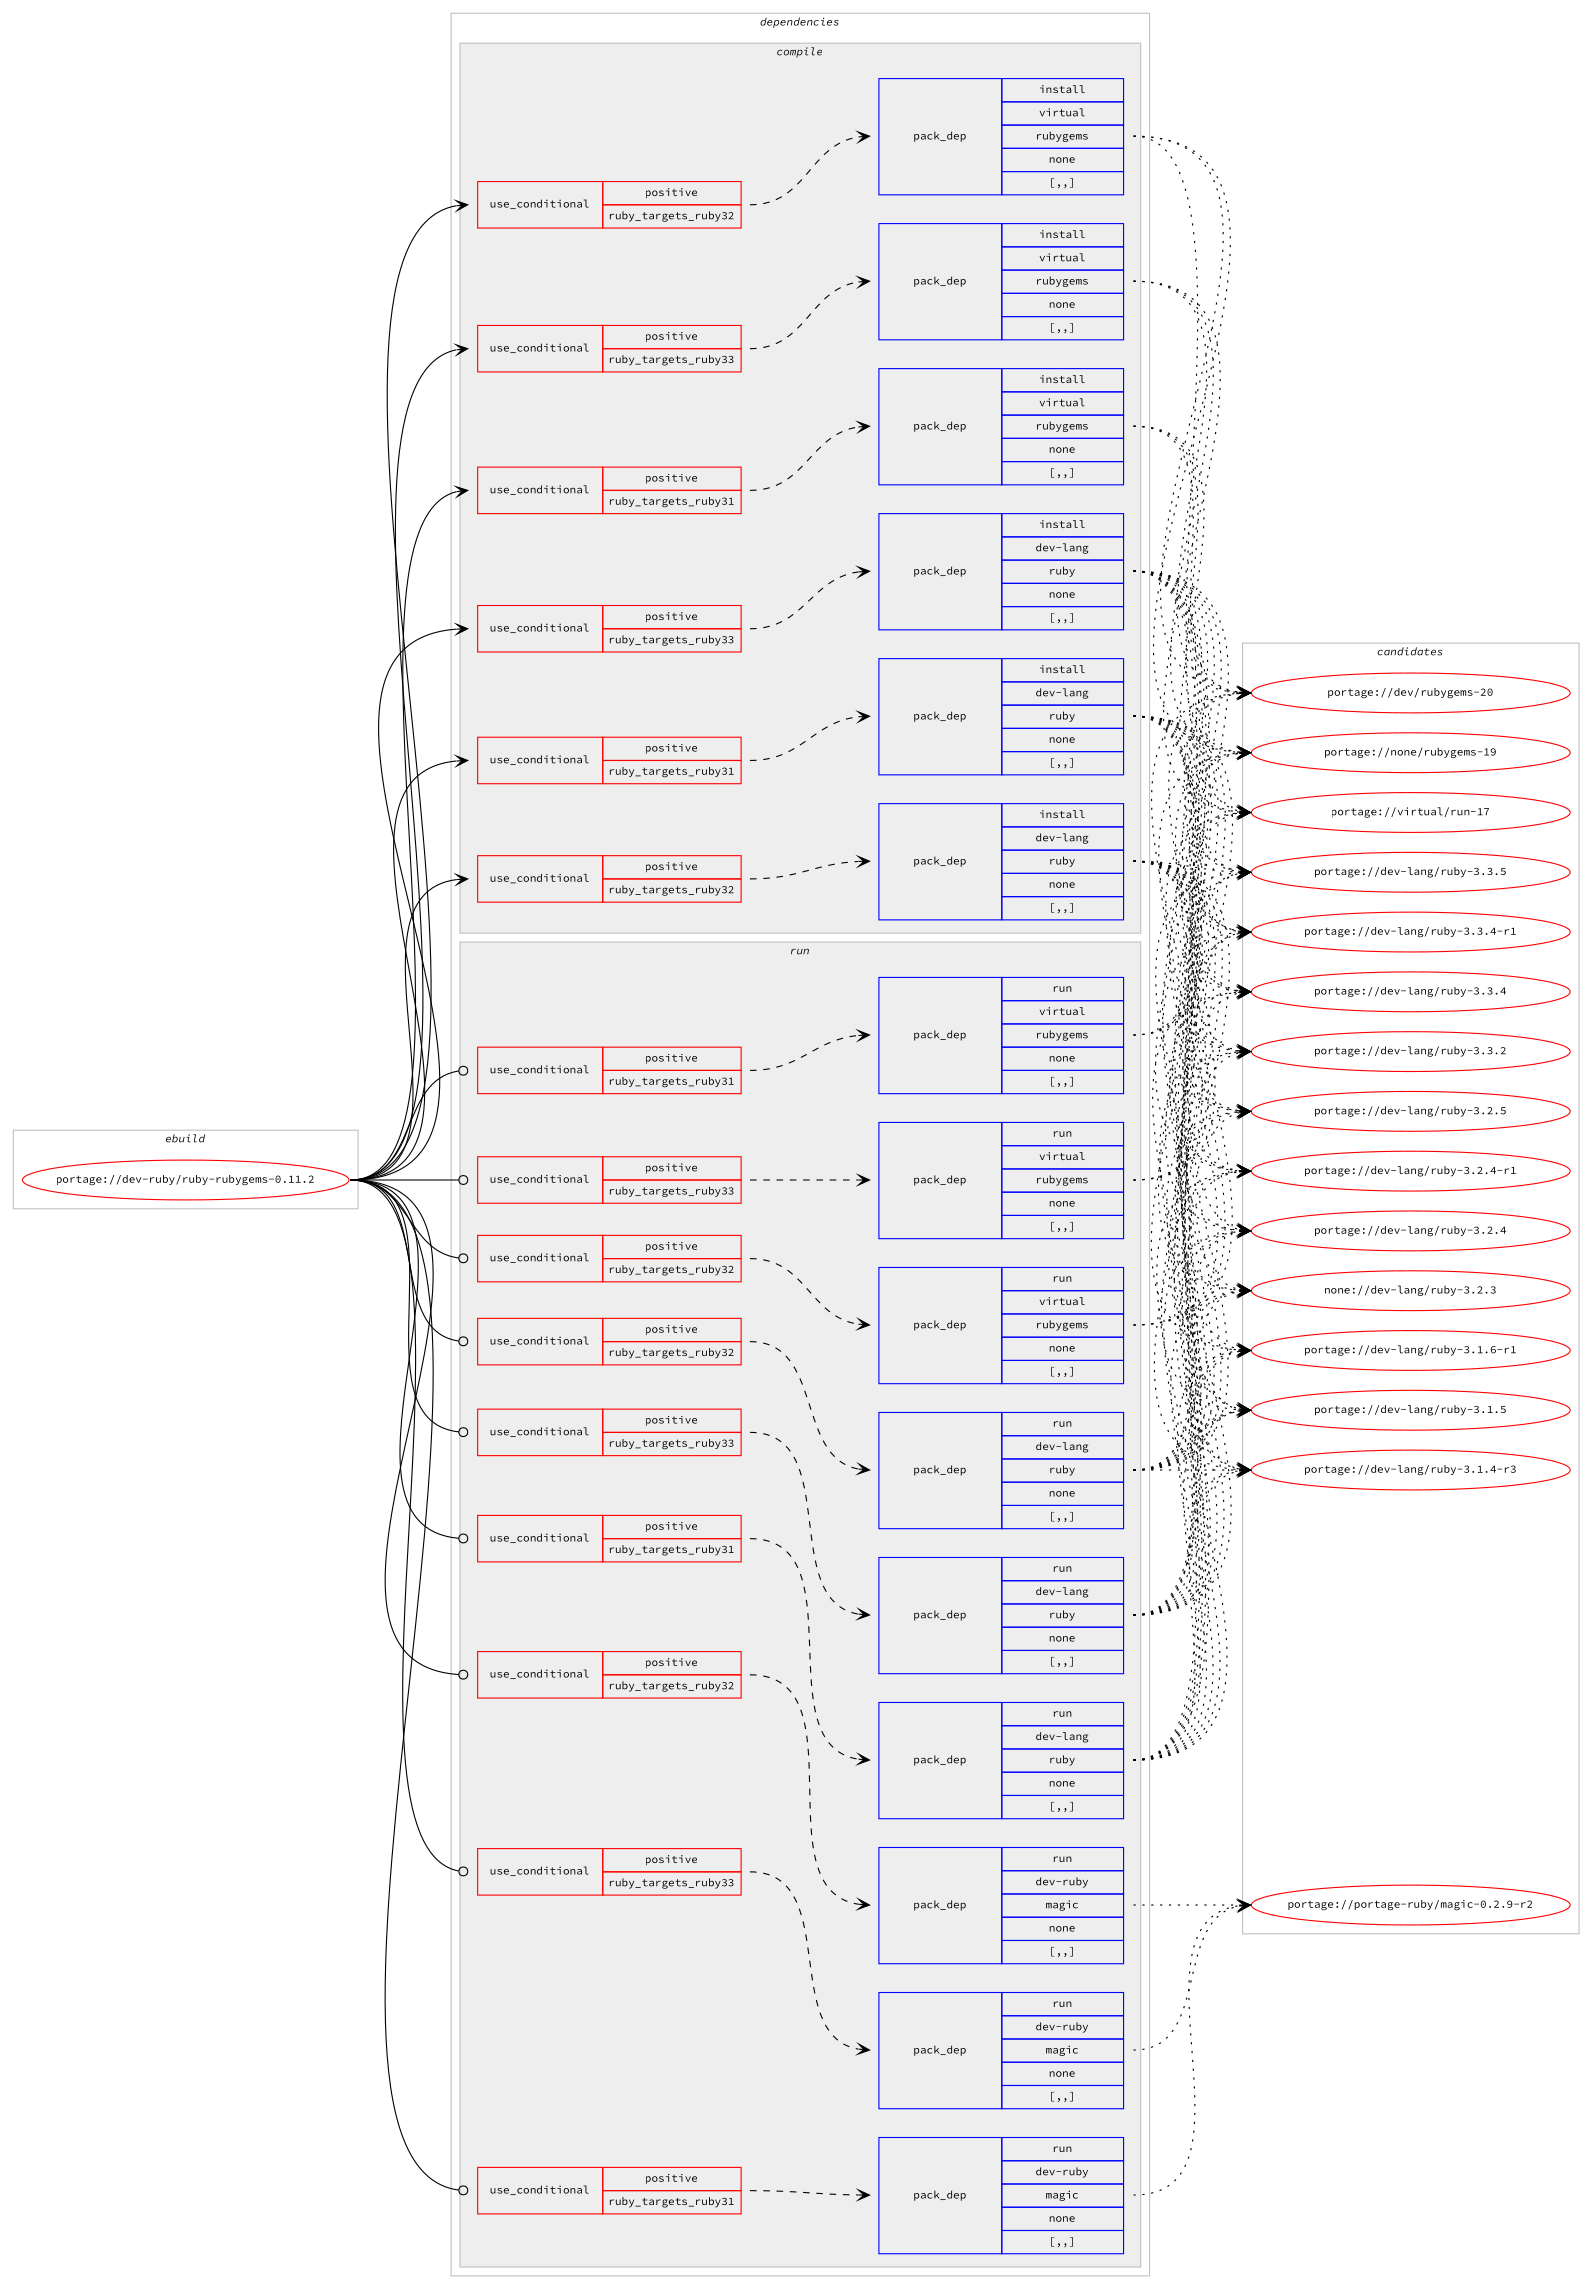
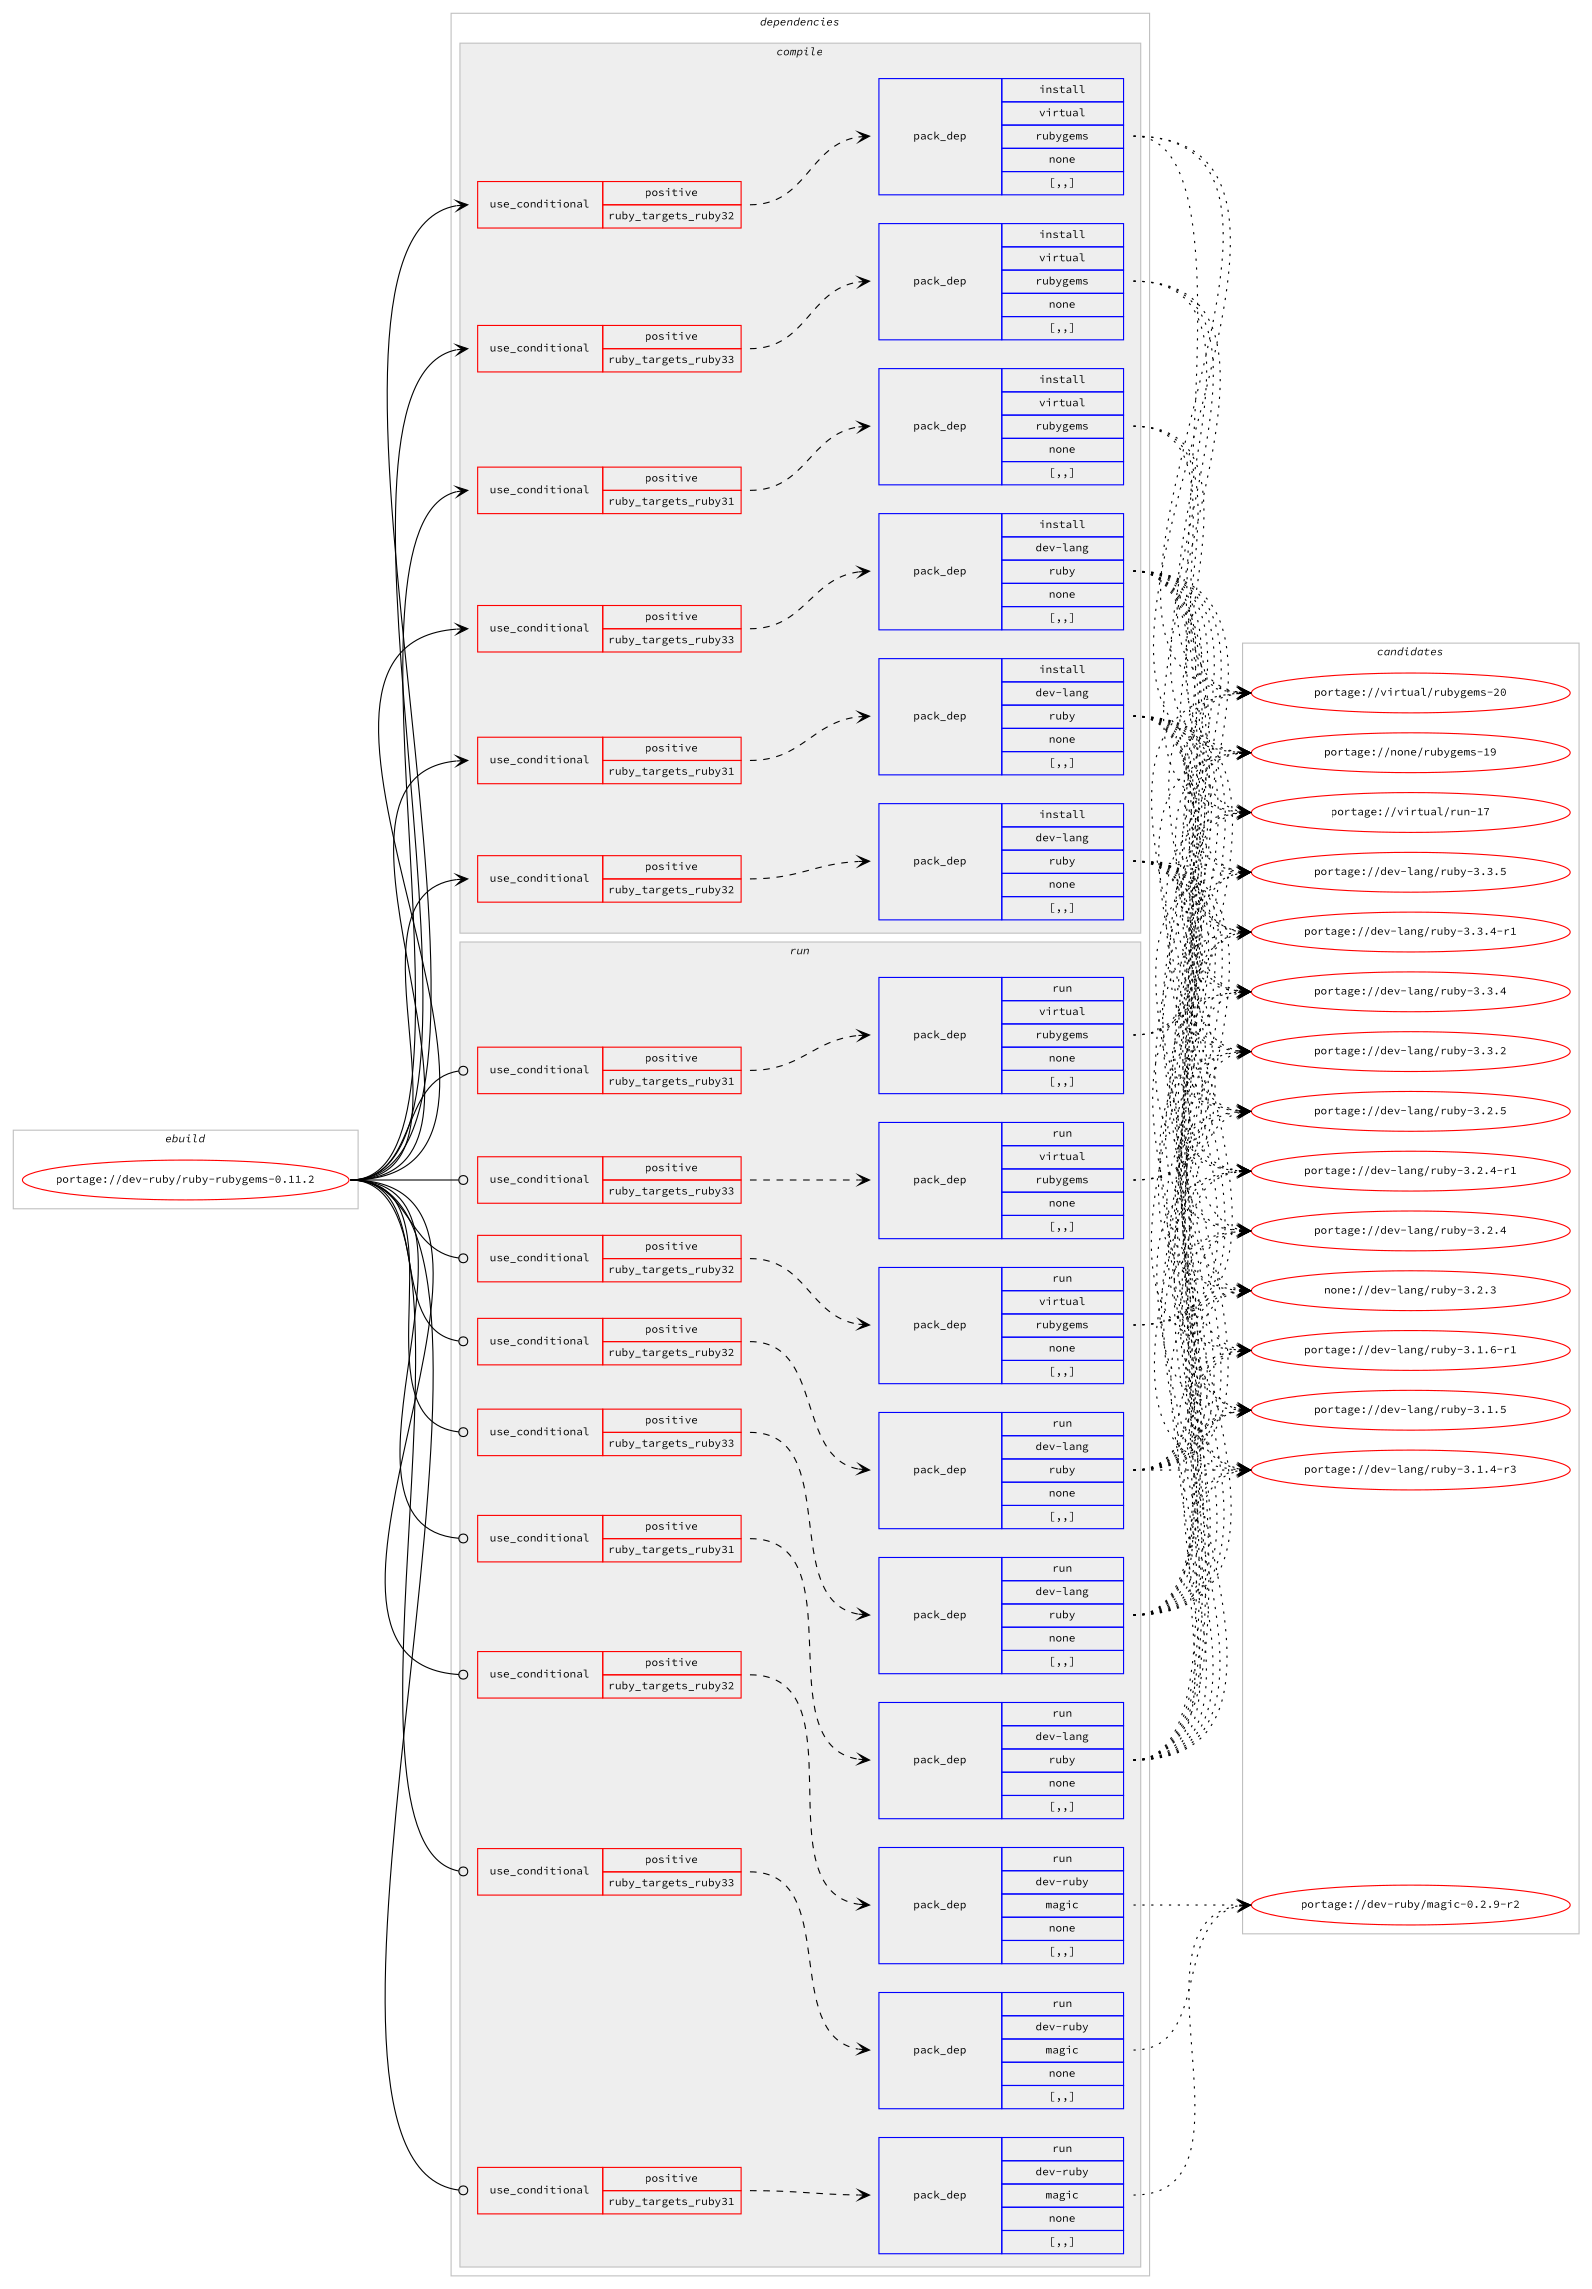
node "portage://dev/rubygems-20": label "portage://dev/rubygems-20" -> "portage://virtual/rubygems-20"
node "portage://portage-ruby/magic-0.2.9-r2": label "portage://portage-ruby/magic-0.2.9-r2" -> "portage://dev-ruby/magic-0.2.9-r2"
